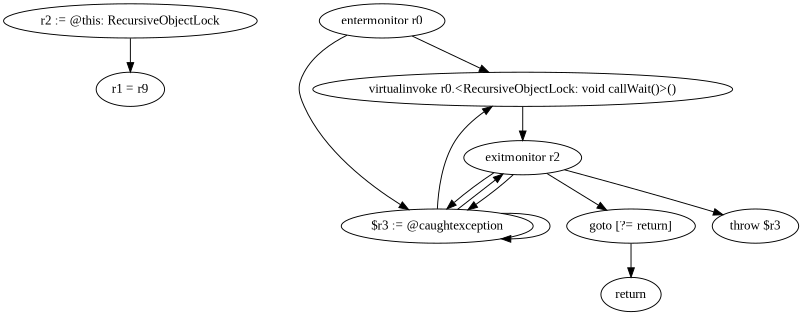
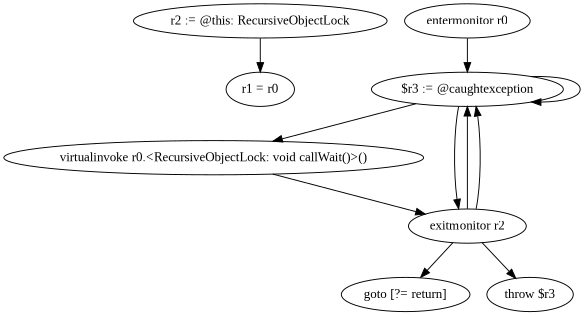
edge "entermonitor r0" -> "virtualinvoke r0.<RecursiveObjectLock: void callWait()>()": removed
node "r1 = r9": label "r1 = r9" -> "r1 = r0"
node "return": removed
